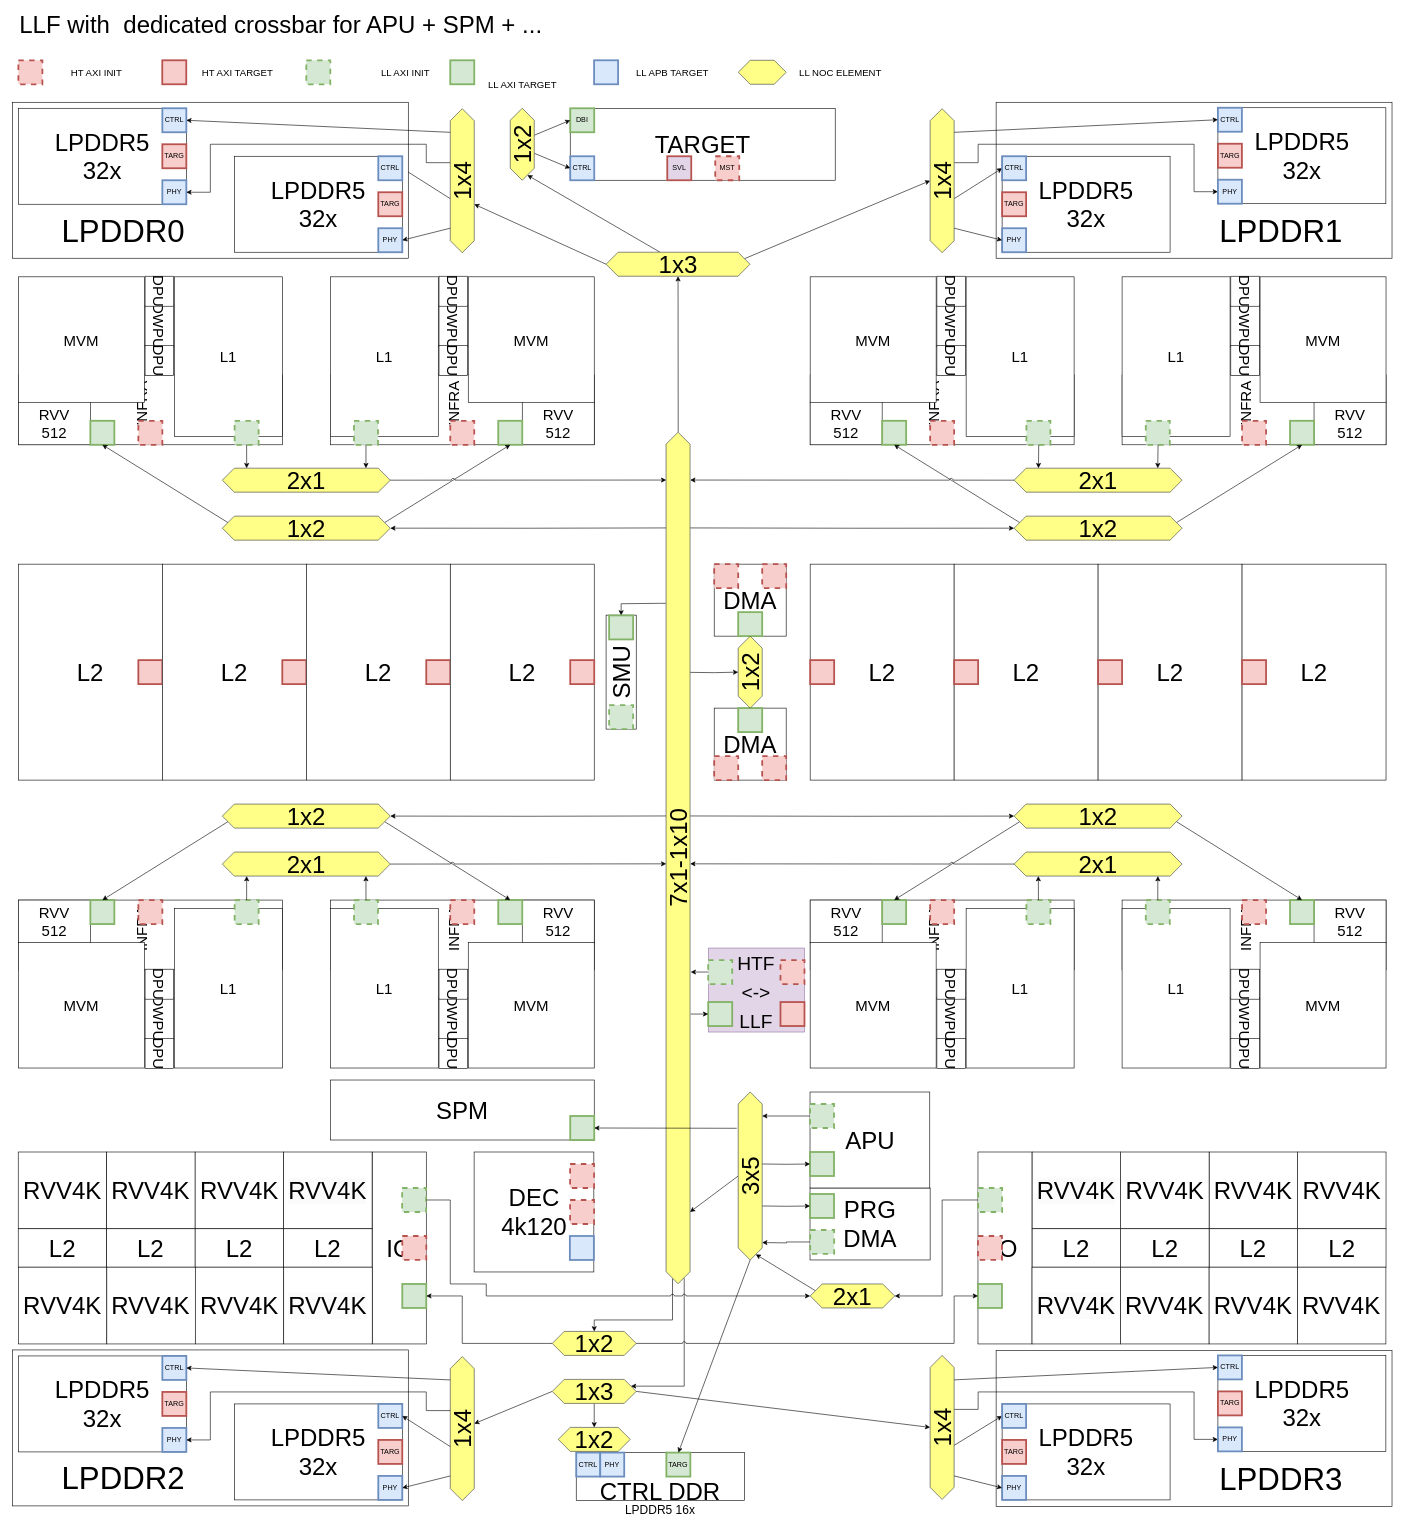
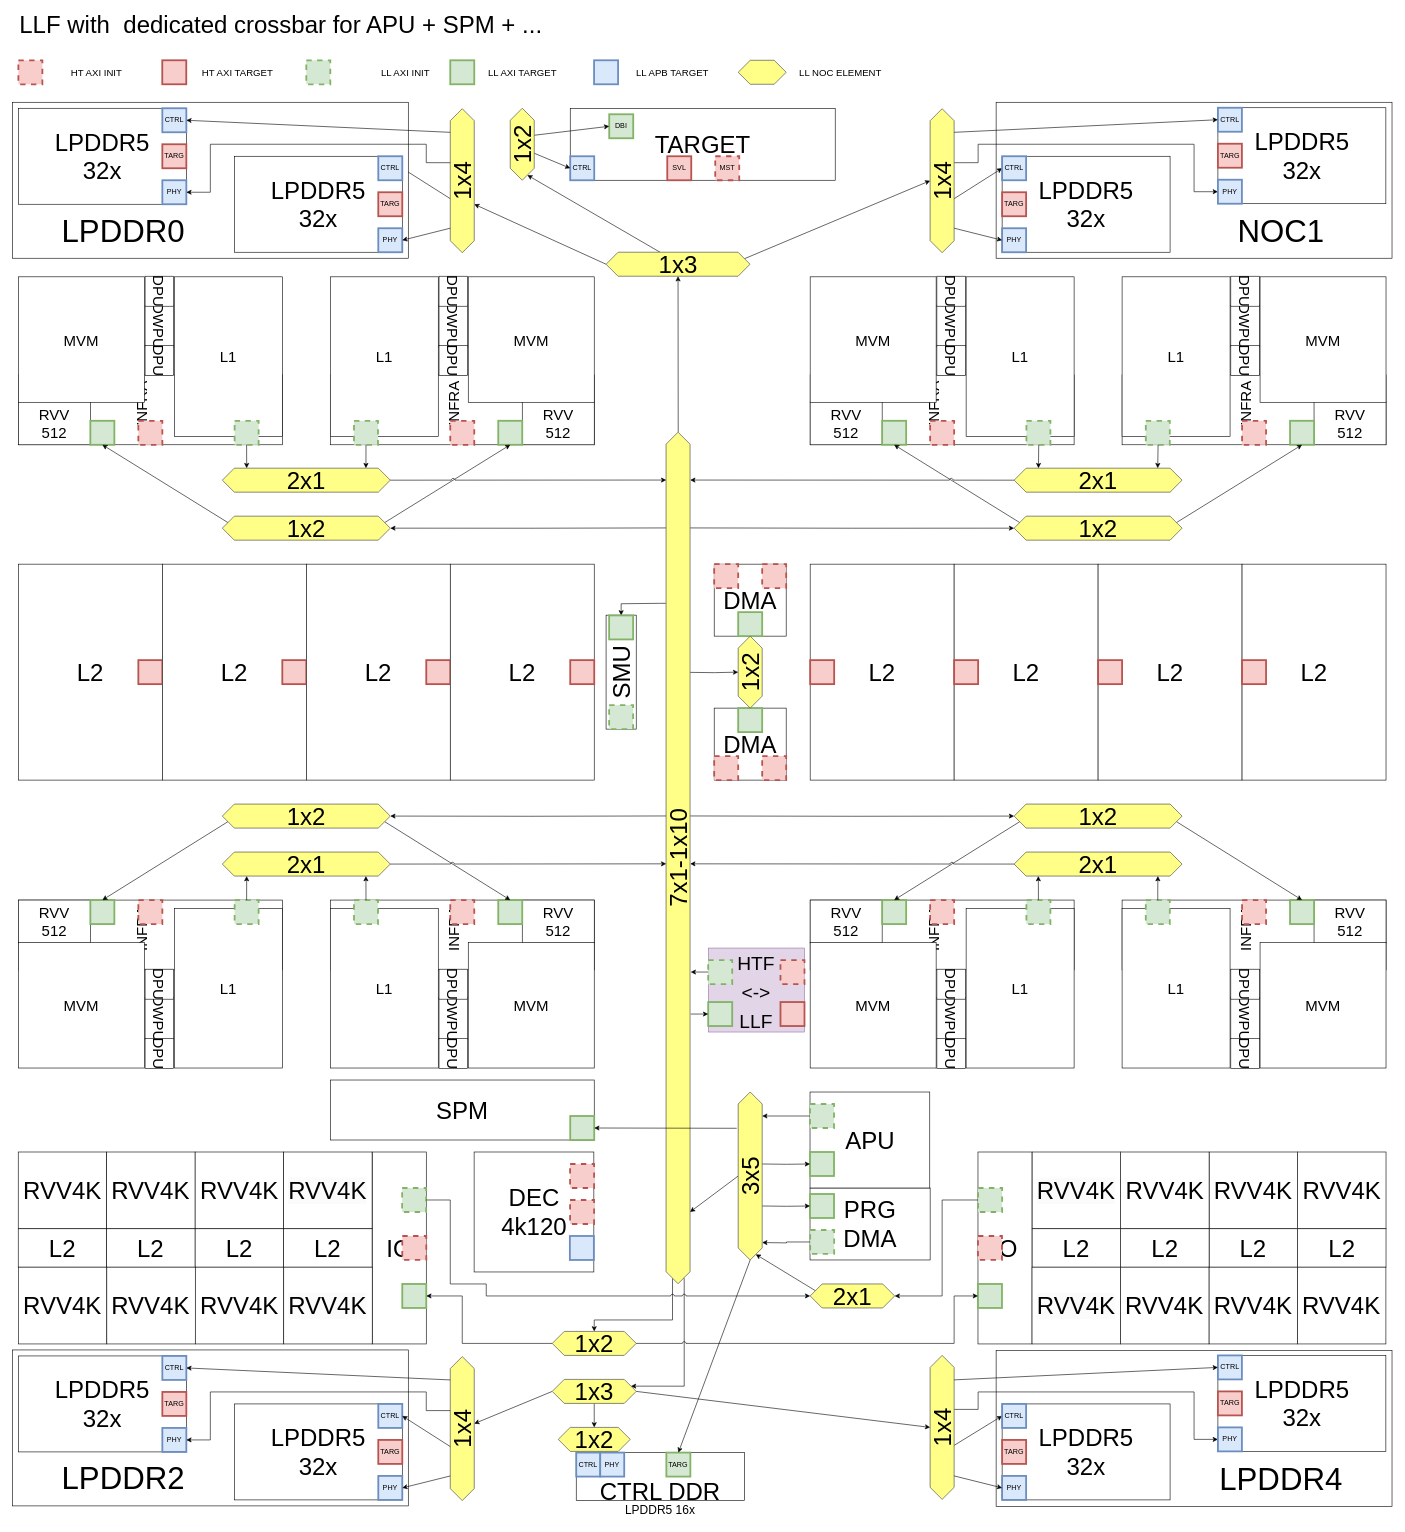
node "LL AXI TARGET": moved (522, 84) -> (522, 72)
node "DBI": moved (582, 120) -> (621, 126)
node "SVL": fillcolor #e1d5e7 -> #f8cecc
node "LPDDR1": label "LPDDR1" -> "NOC1"
node "LPDDR3": label "LPDDR3" -> "LPDDR4"
